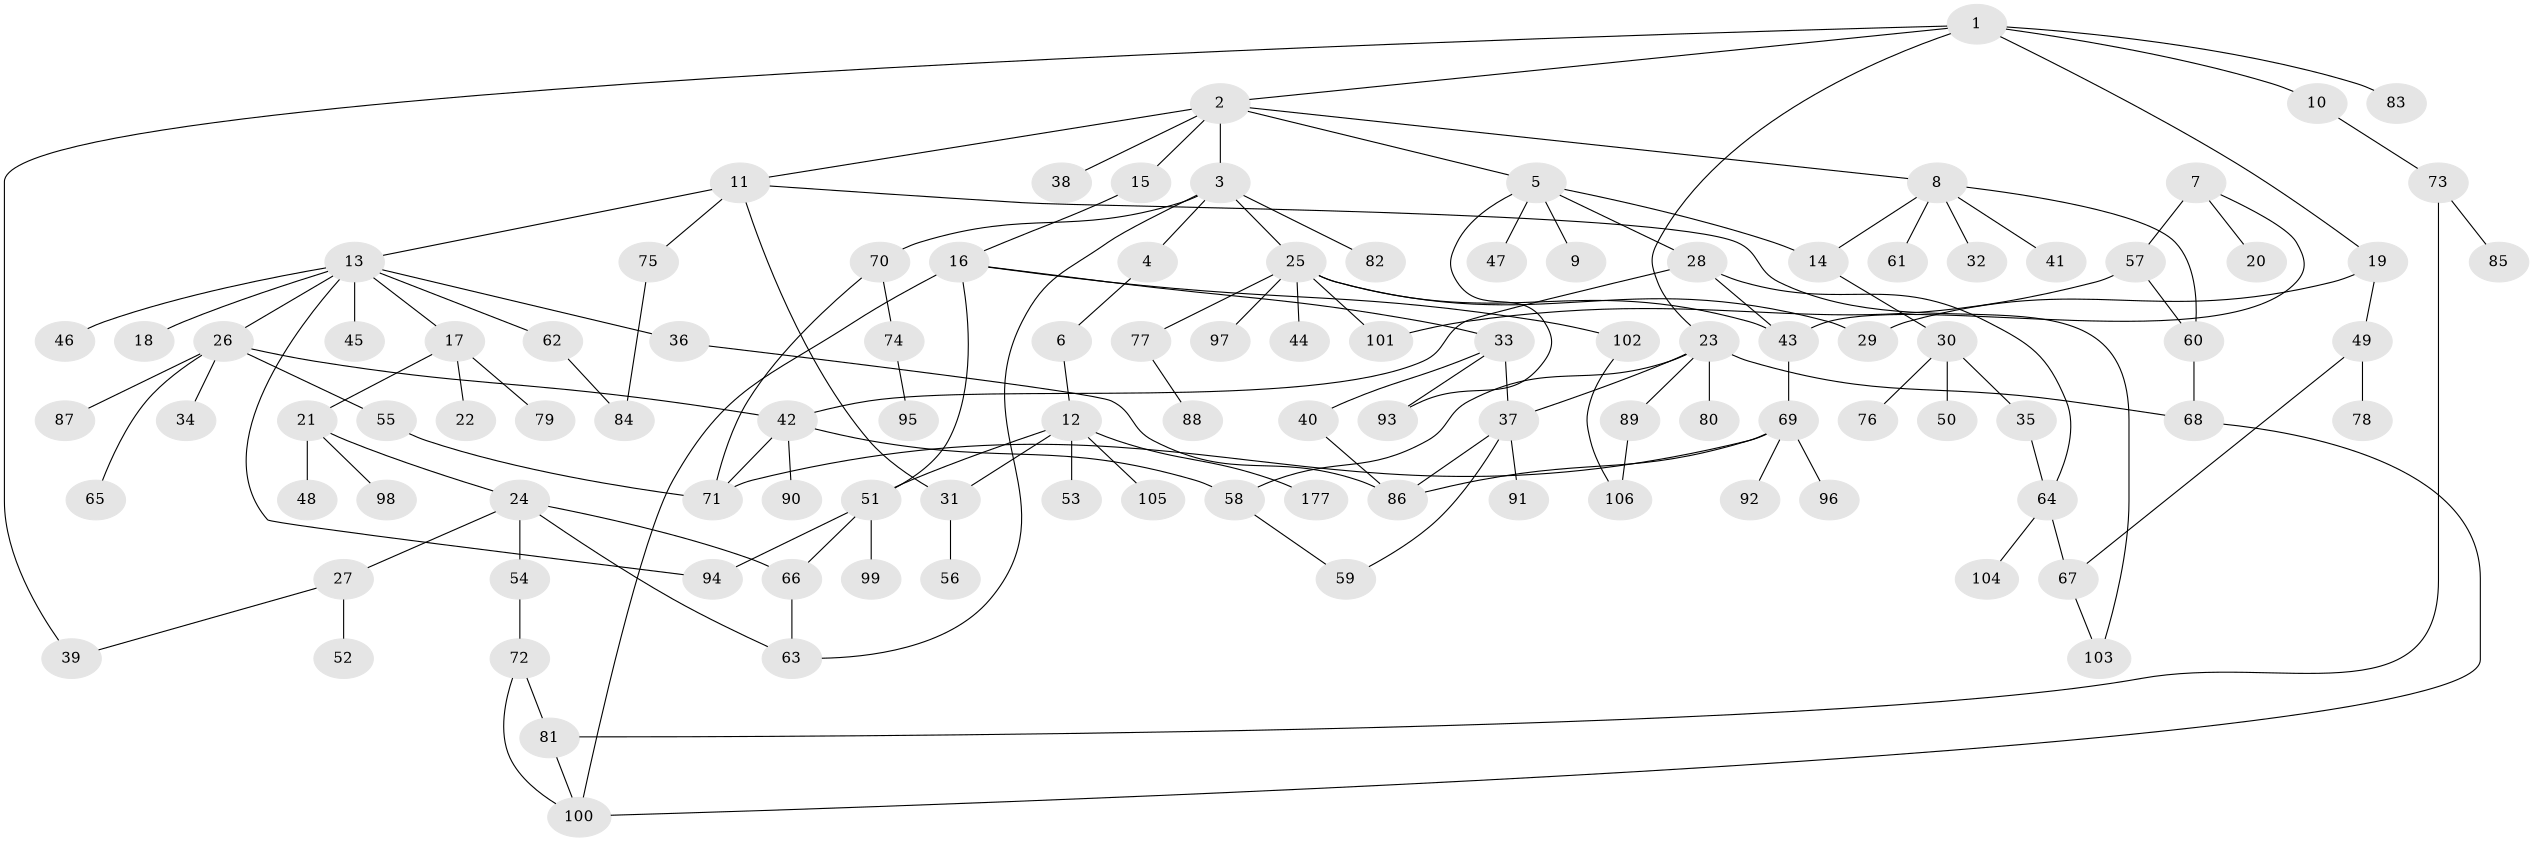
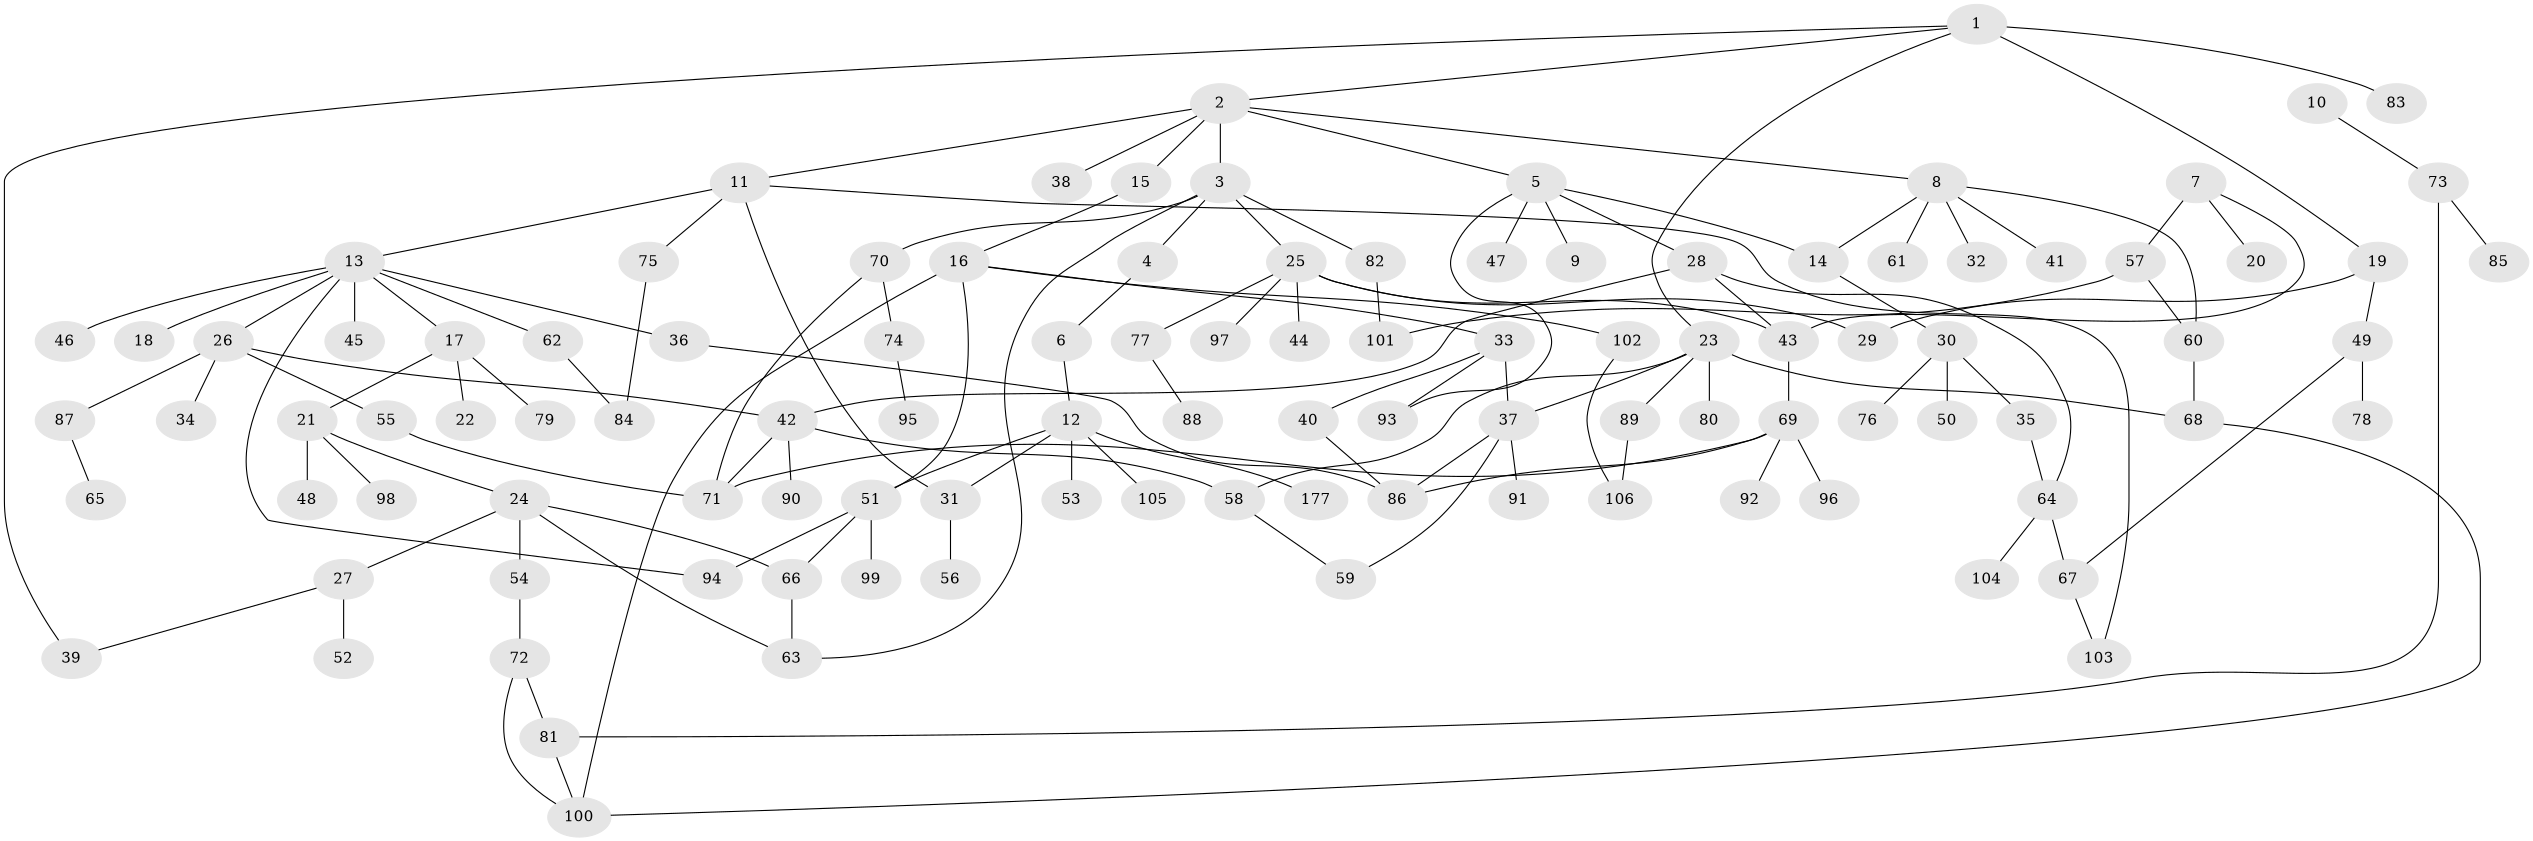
edge "1" -- "10": removed
edge "25" -- "101": now "82" -- "101"
edge "26" -- "65": now "87" -- "65"
